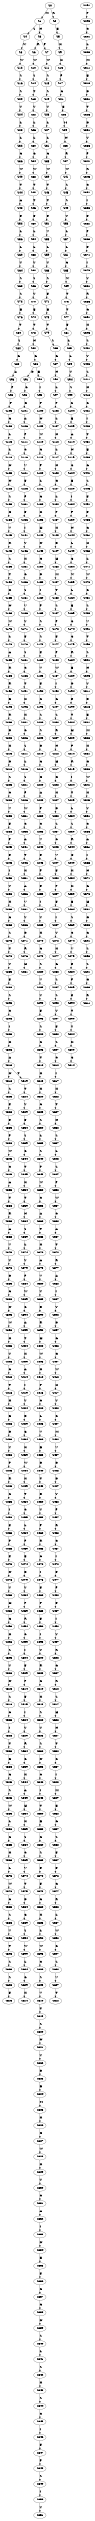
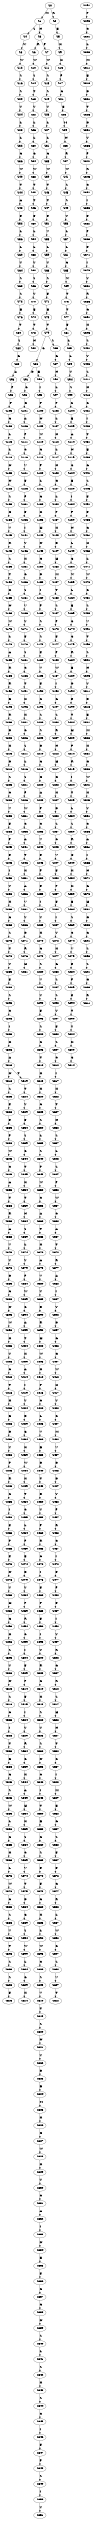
edge "S82" -> "S86": now "S79" -> "S86"
